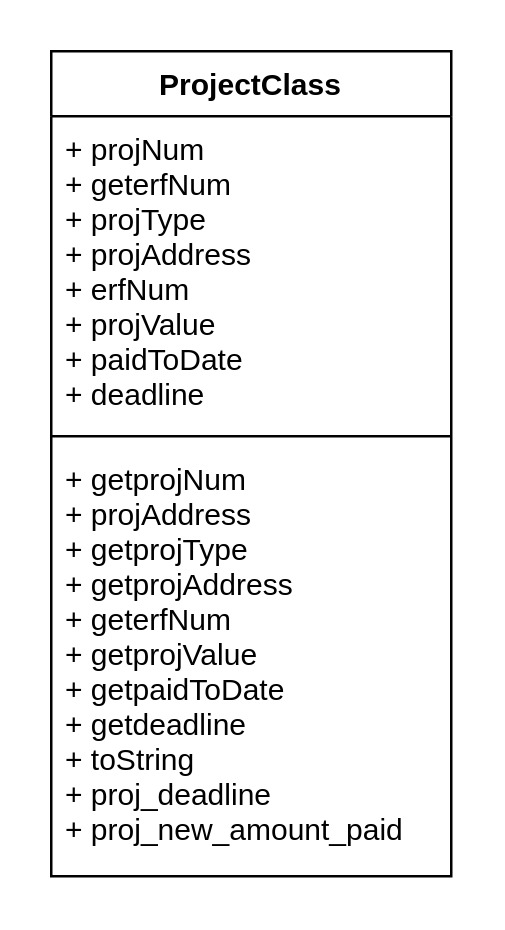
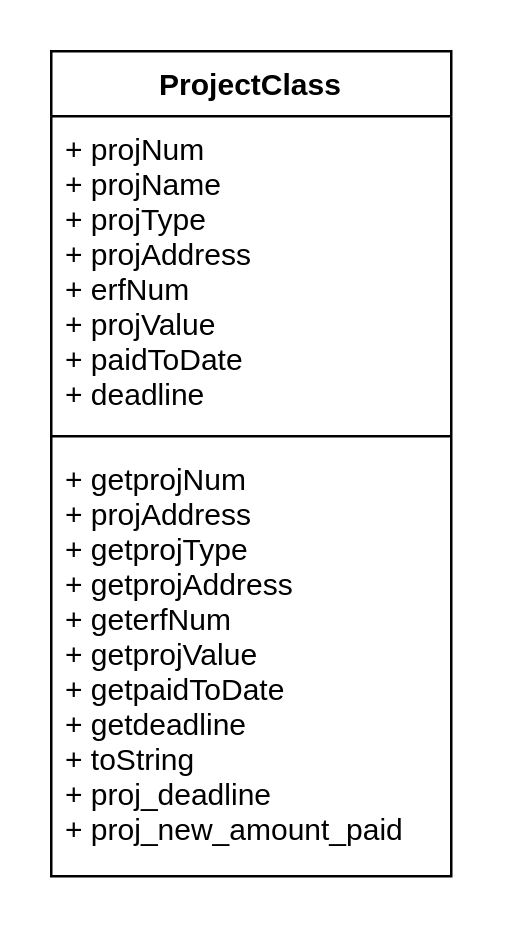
node "+ projNum + geterfNum + projType + projAddress + erfNum + projValue + paidToDate + deadline": label "+ projNum + geterfNum + projType + projAddress + erfNum + projValue + paidToDate + deadline" -> "+ projNum + projName + projType + projAddress + erfNum + projValue + paidToDate + deadline"
